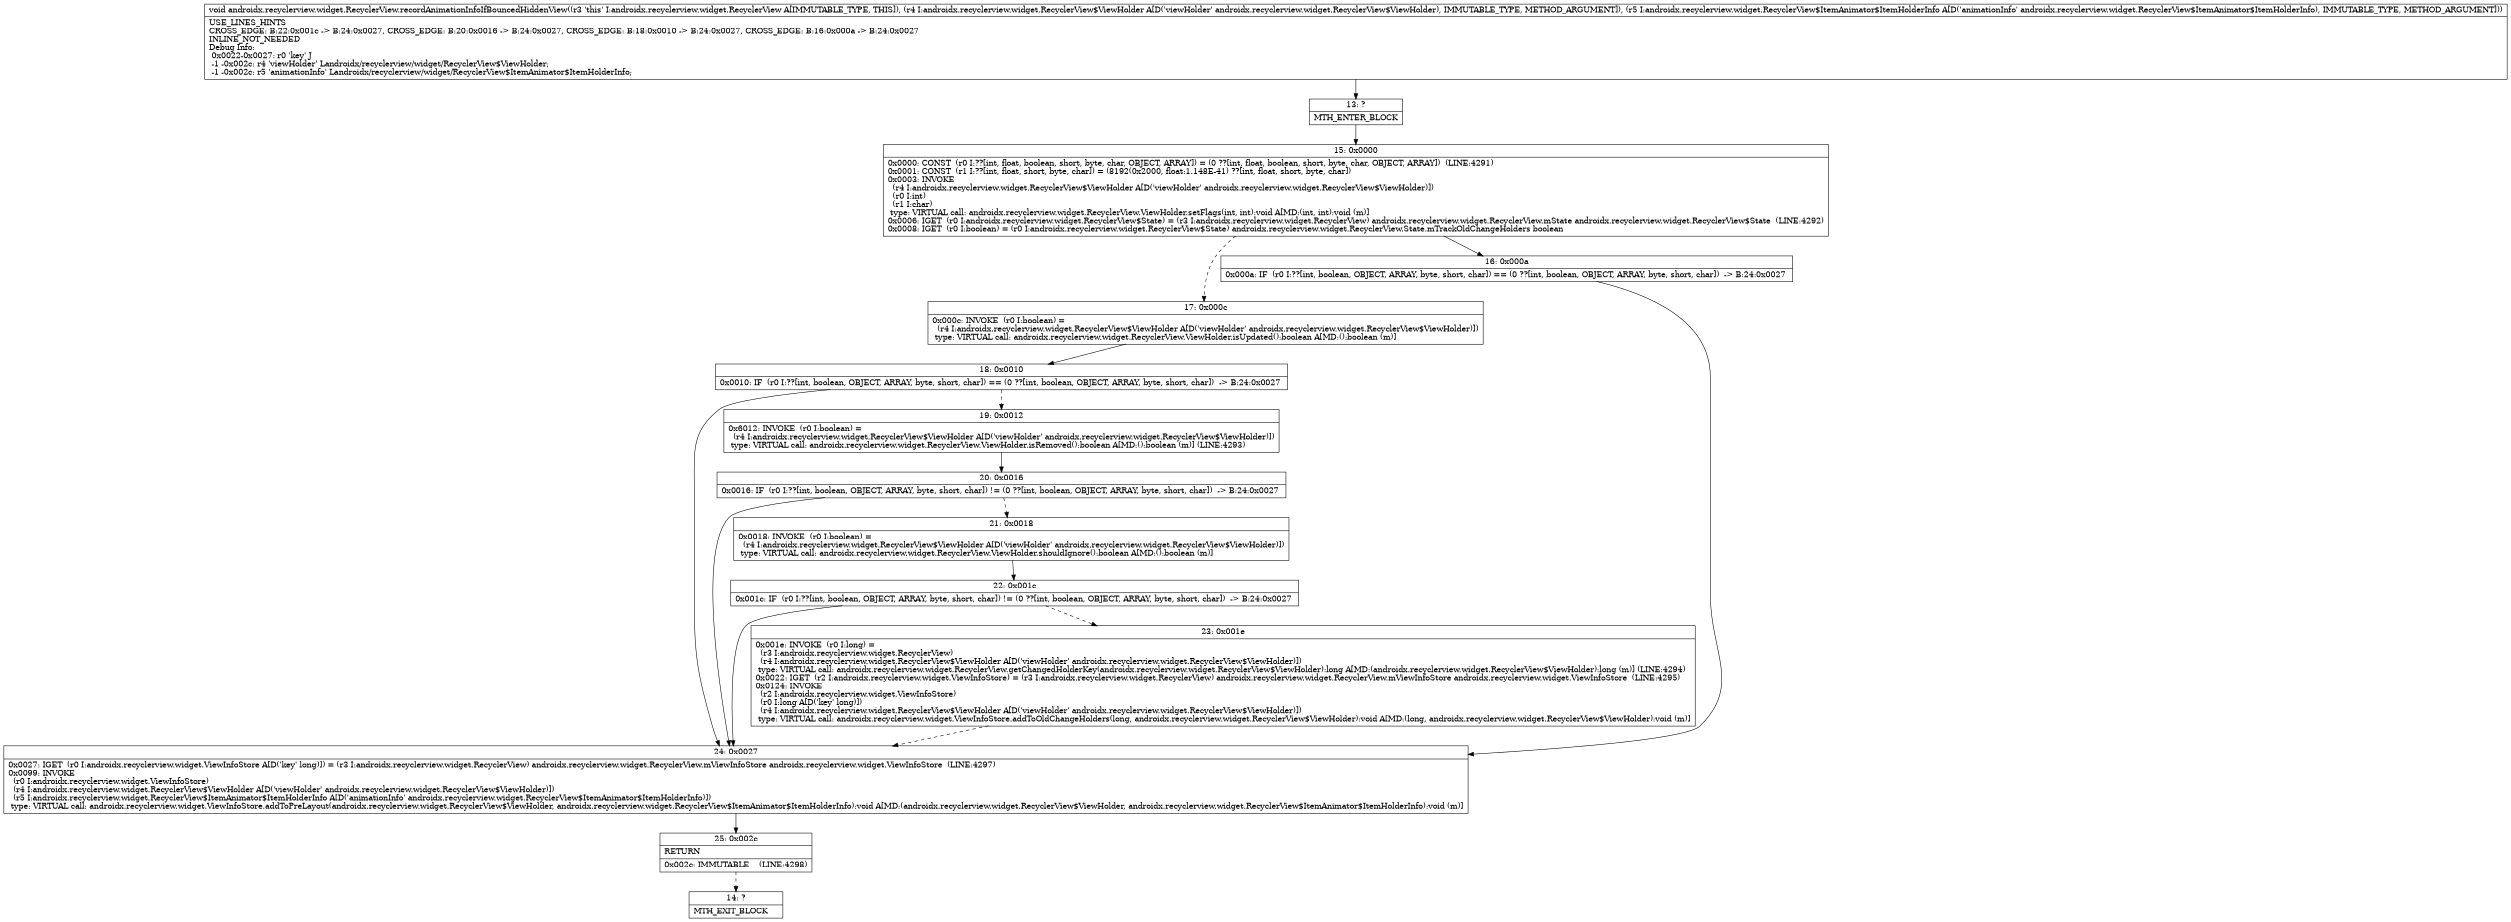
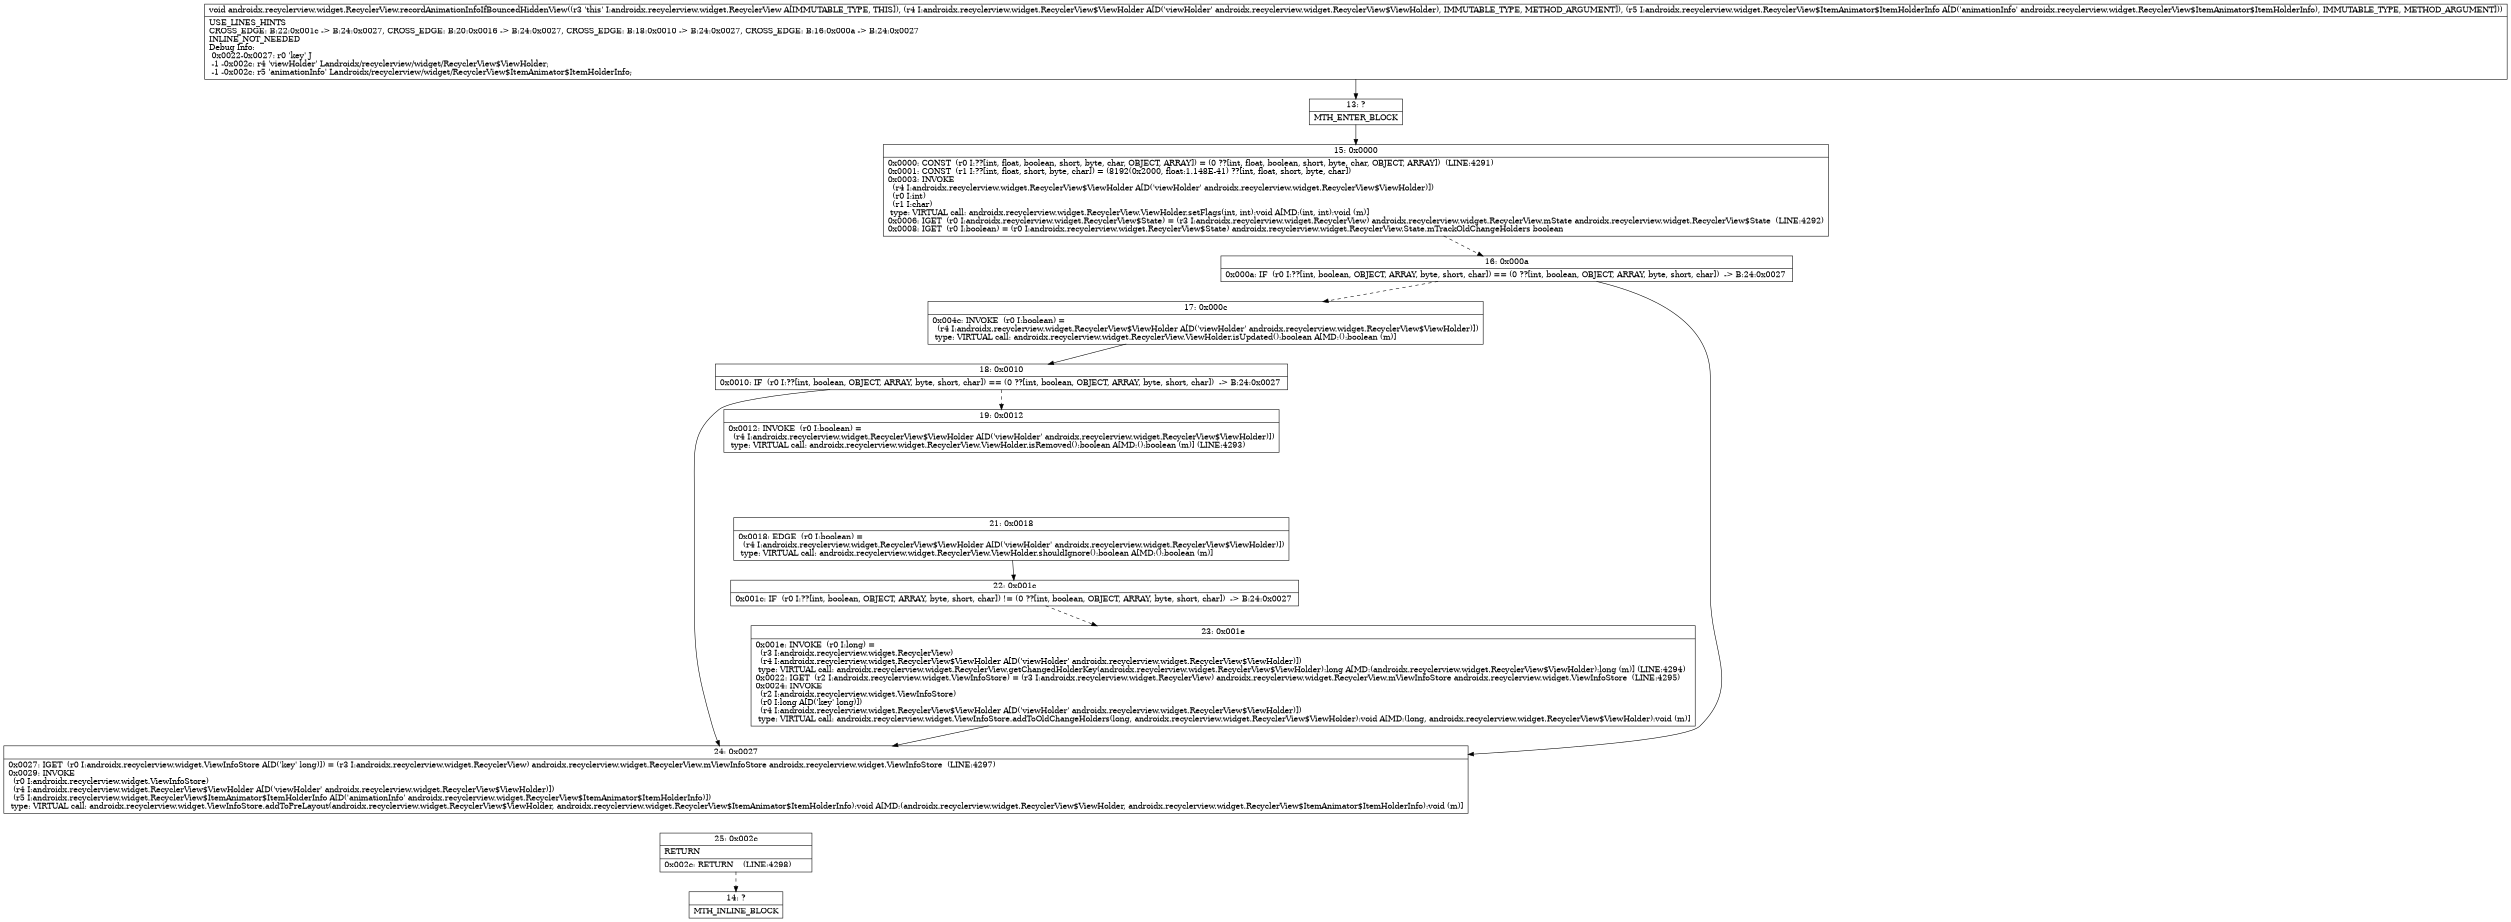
edge "15: 0x0000" -> "16: 0x000a": style solid -> dashed
edge "15: 0x0000" -> "17: 0x000c": now "16: 0x000a" -> "17: 0x000c"
node "17: 0x000c": text "0x000c: INVOKE  (r0 I:boolean) =" -> "0x004c: INVOKE  (r0 I:boolean) ="
node "19: 0x0012": text "0x6012: INVOKE  (r0 I:boolean) =" -> "0x0012: INVOKE  (r0 I:boolean) ="
node "20: 0x0016": removed
node "21: 0x0018": text "0x0018: INVOKE  (r0 I:boolean) =" -> "0x0018: EDGE  (r0 I:boolean) ="
edge "22: 0x001c" -> "24: 0x0027": removed
node "23: 0x001e": text "0x0124: INVOKE" -> "0x0024: INVOKE"
edge "23: 0x001e" -> "24: 0x0027": style dashed -> solid
node "24: 0x0027": text "0x0099: INVOKE" -> "0x0029: INVOKE"
edge "24: 0x0027" -> "25: 0x002c": removed
node "25: 0x002c": text "0x002c: IMMUTABLE    (LINE:4298)" -> "0x002c: RETURN    (LINE:4298)"
node "14: ?": text "MTH_EXIT_BLOCK" -> "MTH_INLINE_BLOCK"
